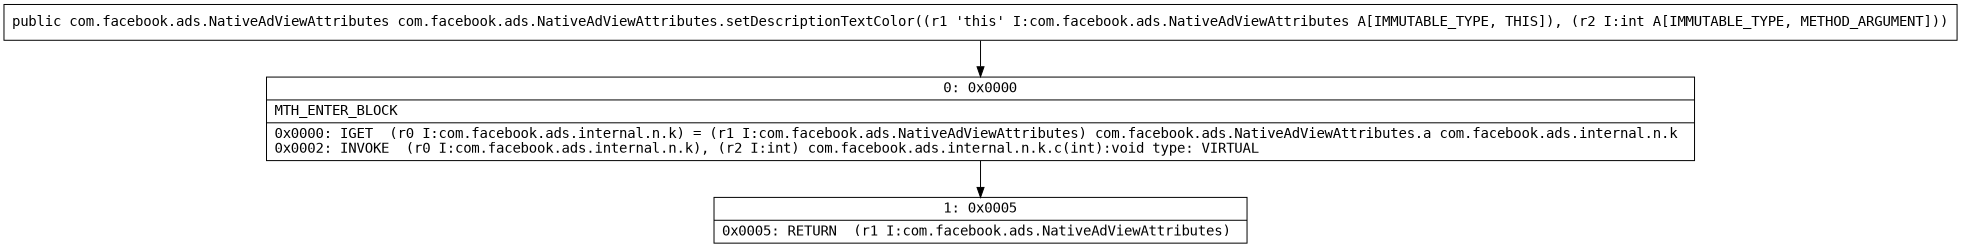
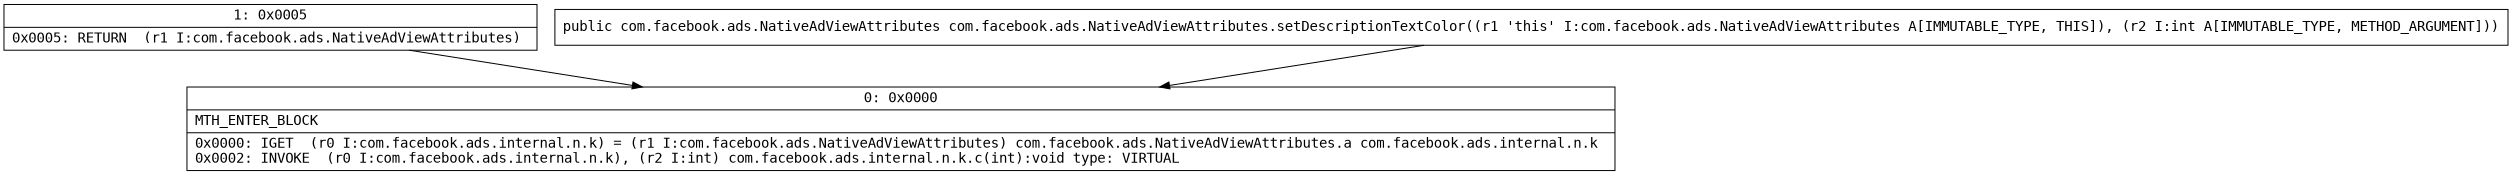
edge "0: 0x0000" -> "1: 0x0005": reversed
